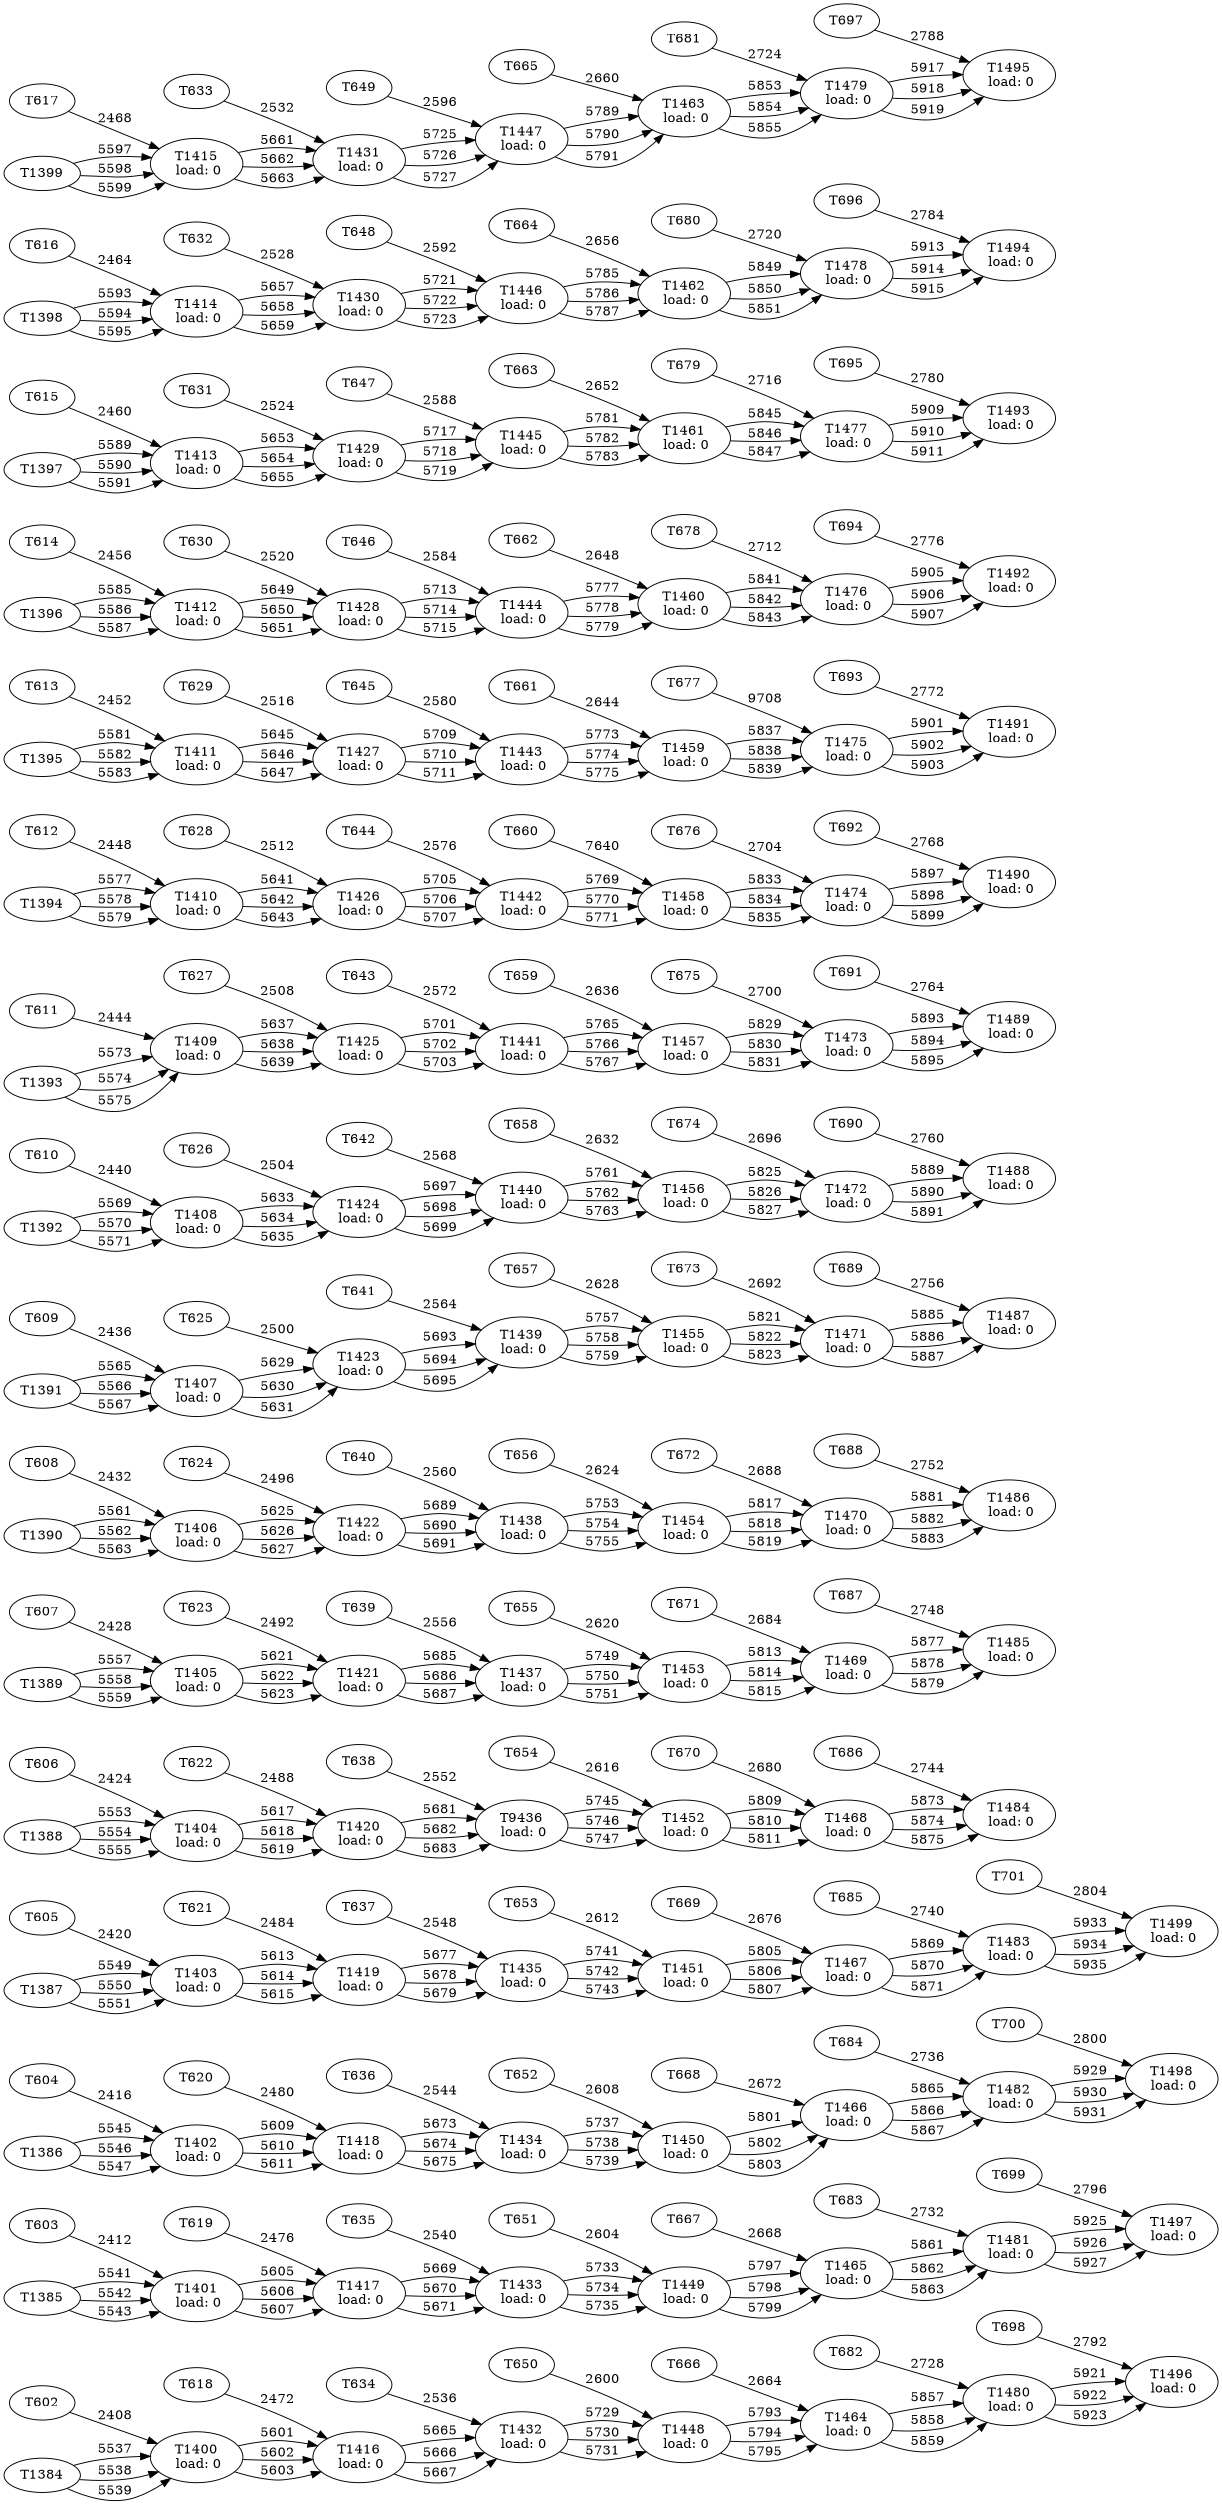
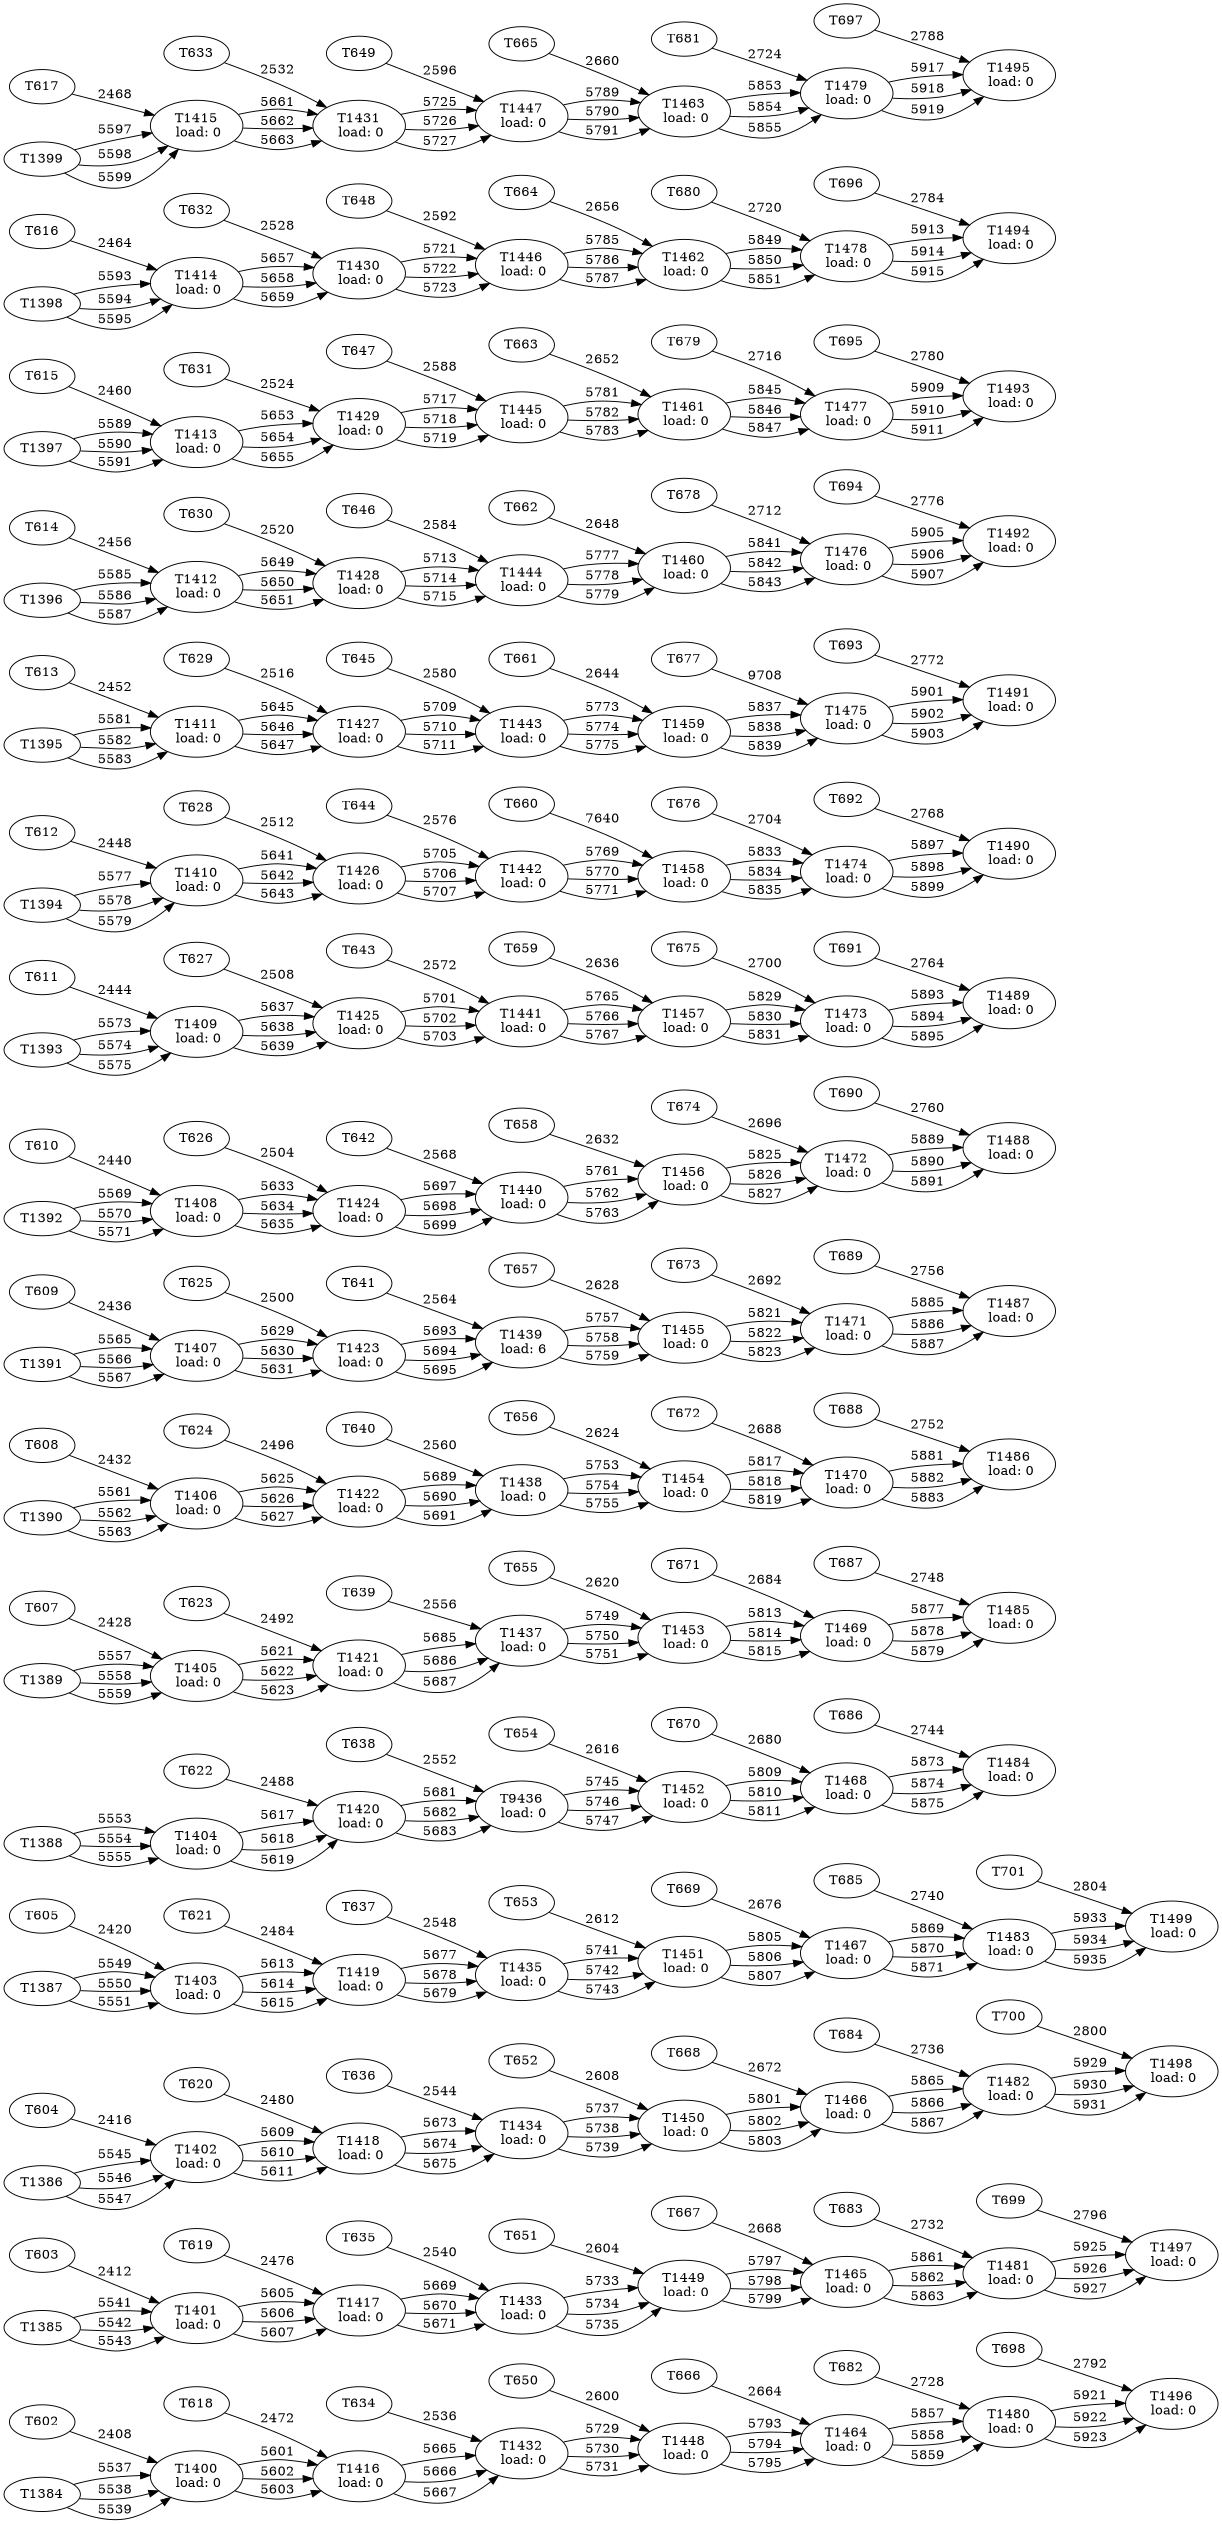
node "T1439 load: 0": label "T1439 load: 0" -> "T1439 load: 6"
node "T606": removed
